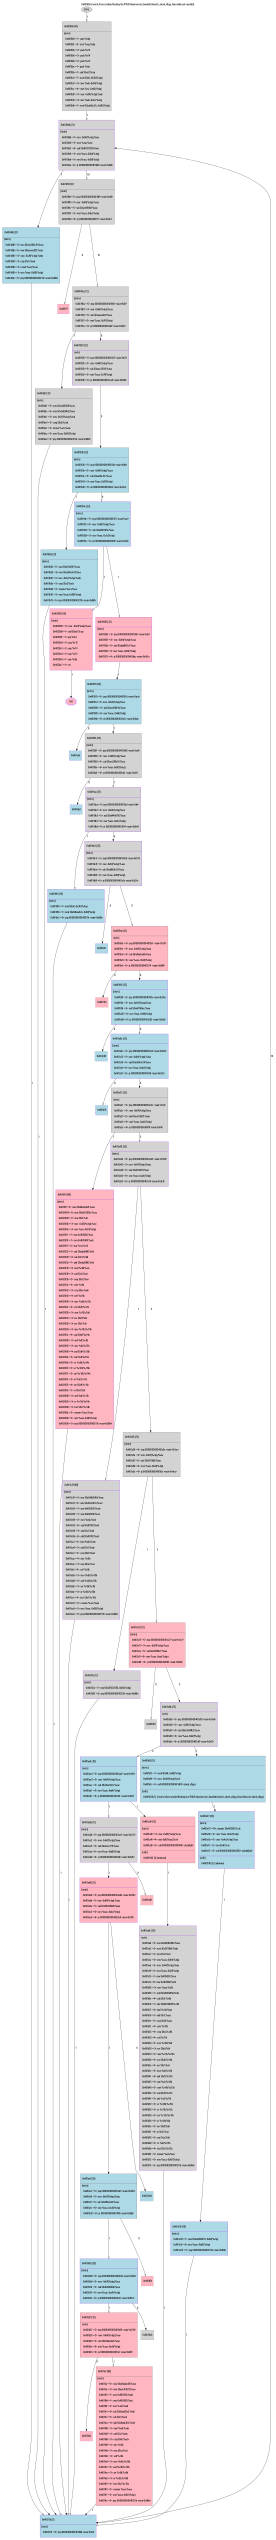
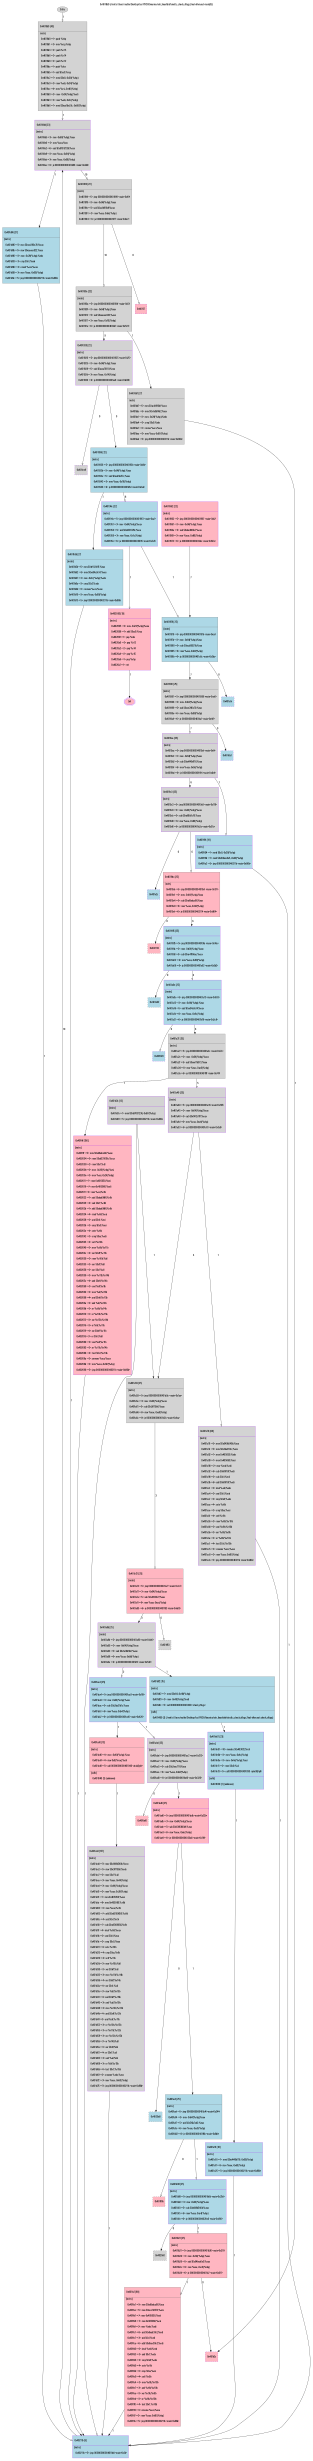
node "0x401ee8": added
edge "0x40194c [22]" -> "0x401962 [22]": now "0x40194c [22]" -> "0x401978 [25]"
edge "0x401dd7 [27]" -> "0x40211b [5]": now "0x401dd7 [27]" -> "0x401b3a"
edge "0x401a59 [25]" -> "0x401d7a [12]": reversed
